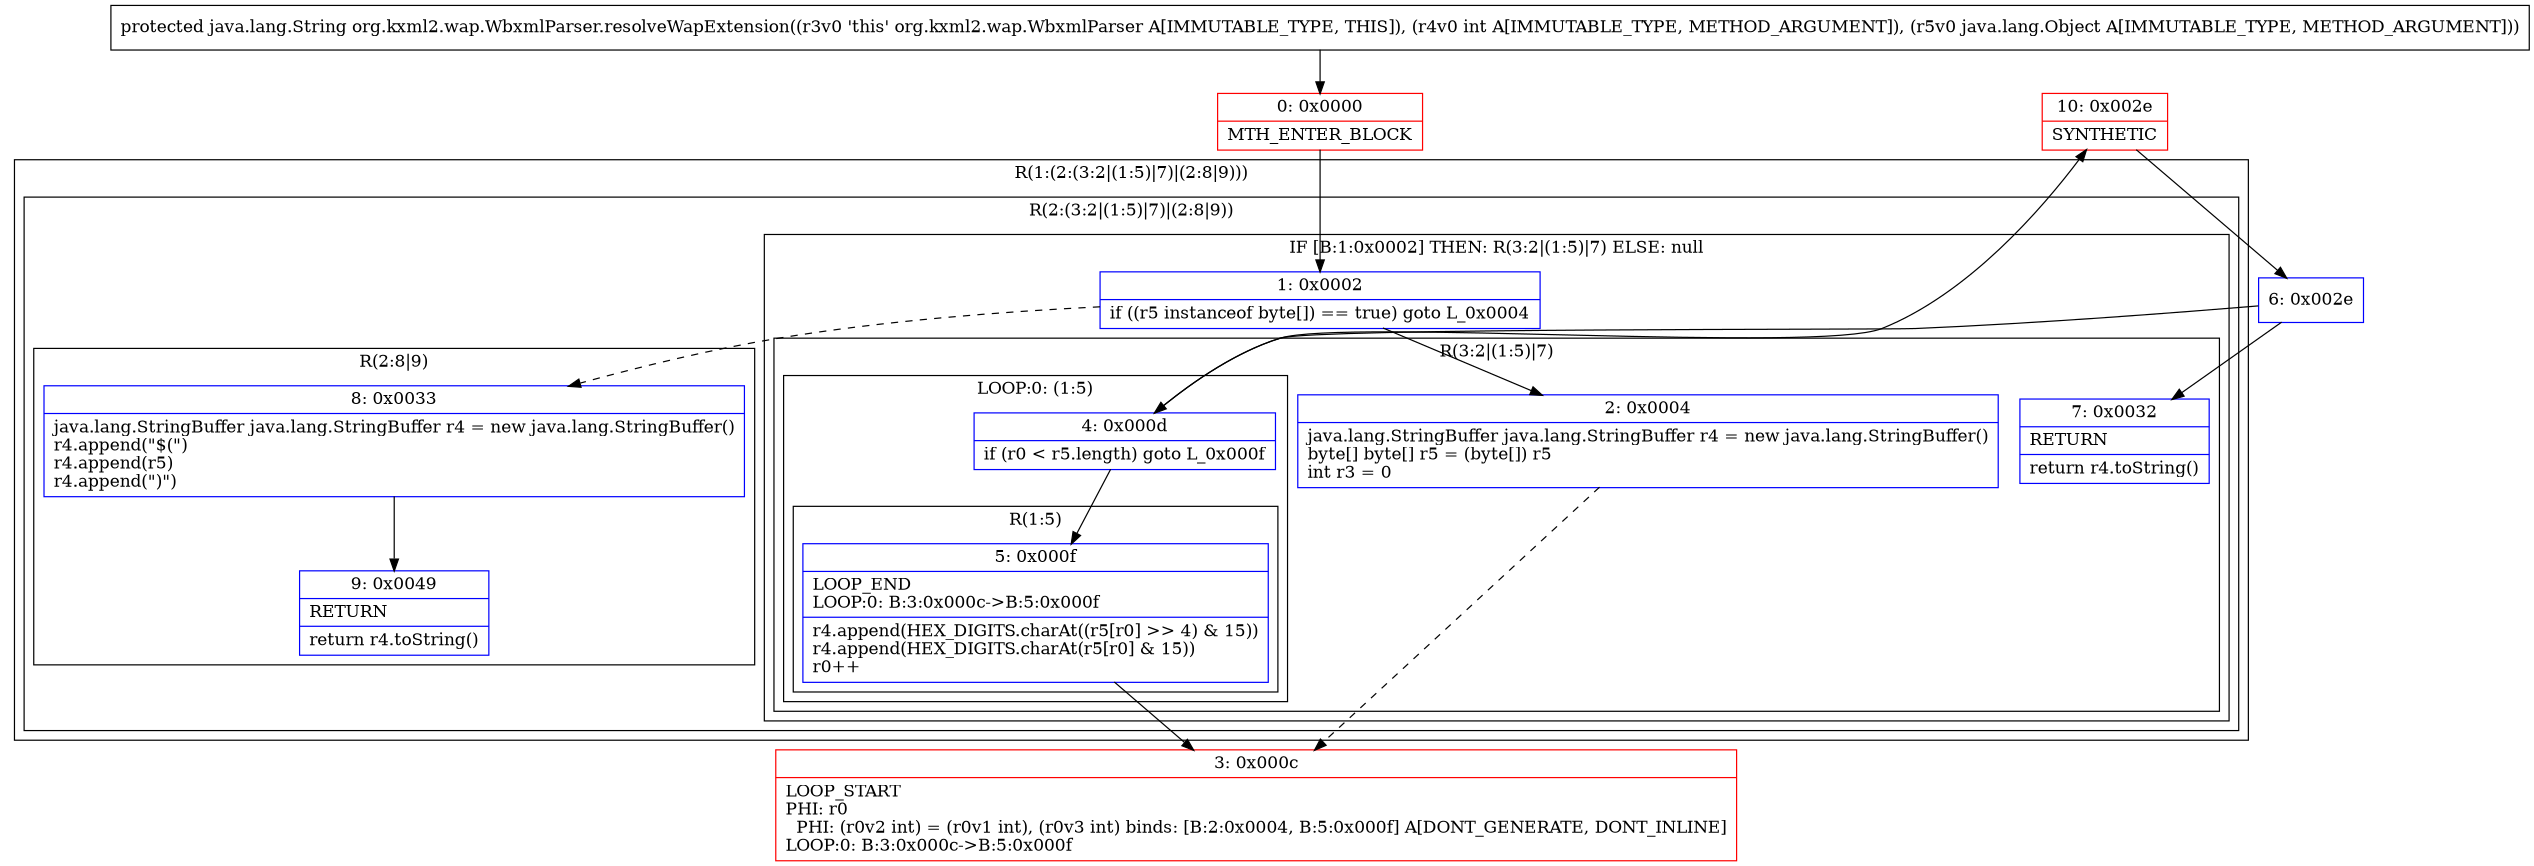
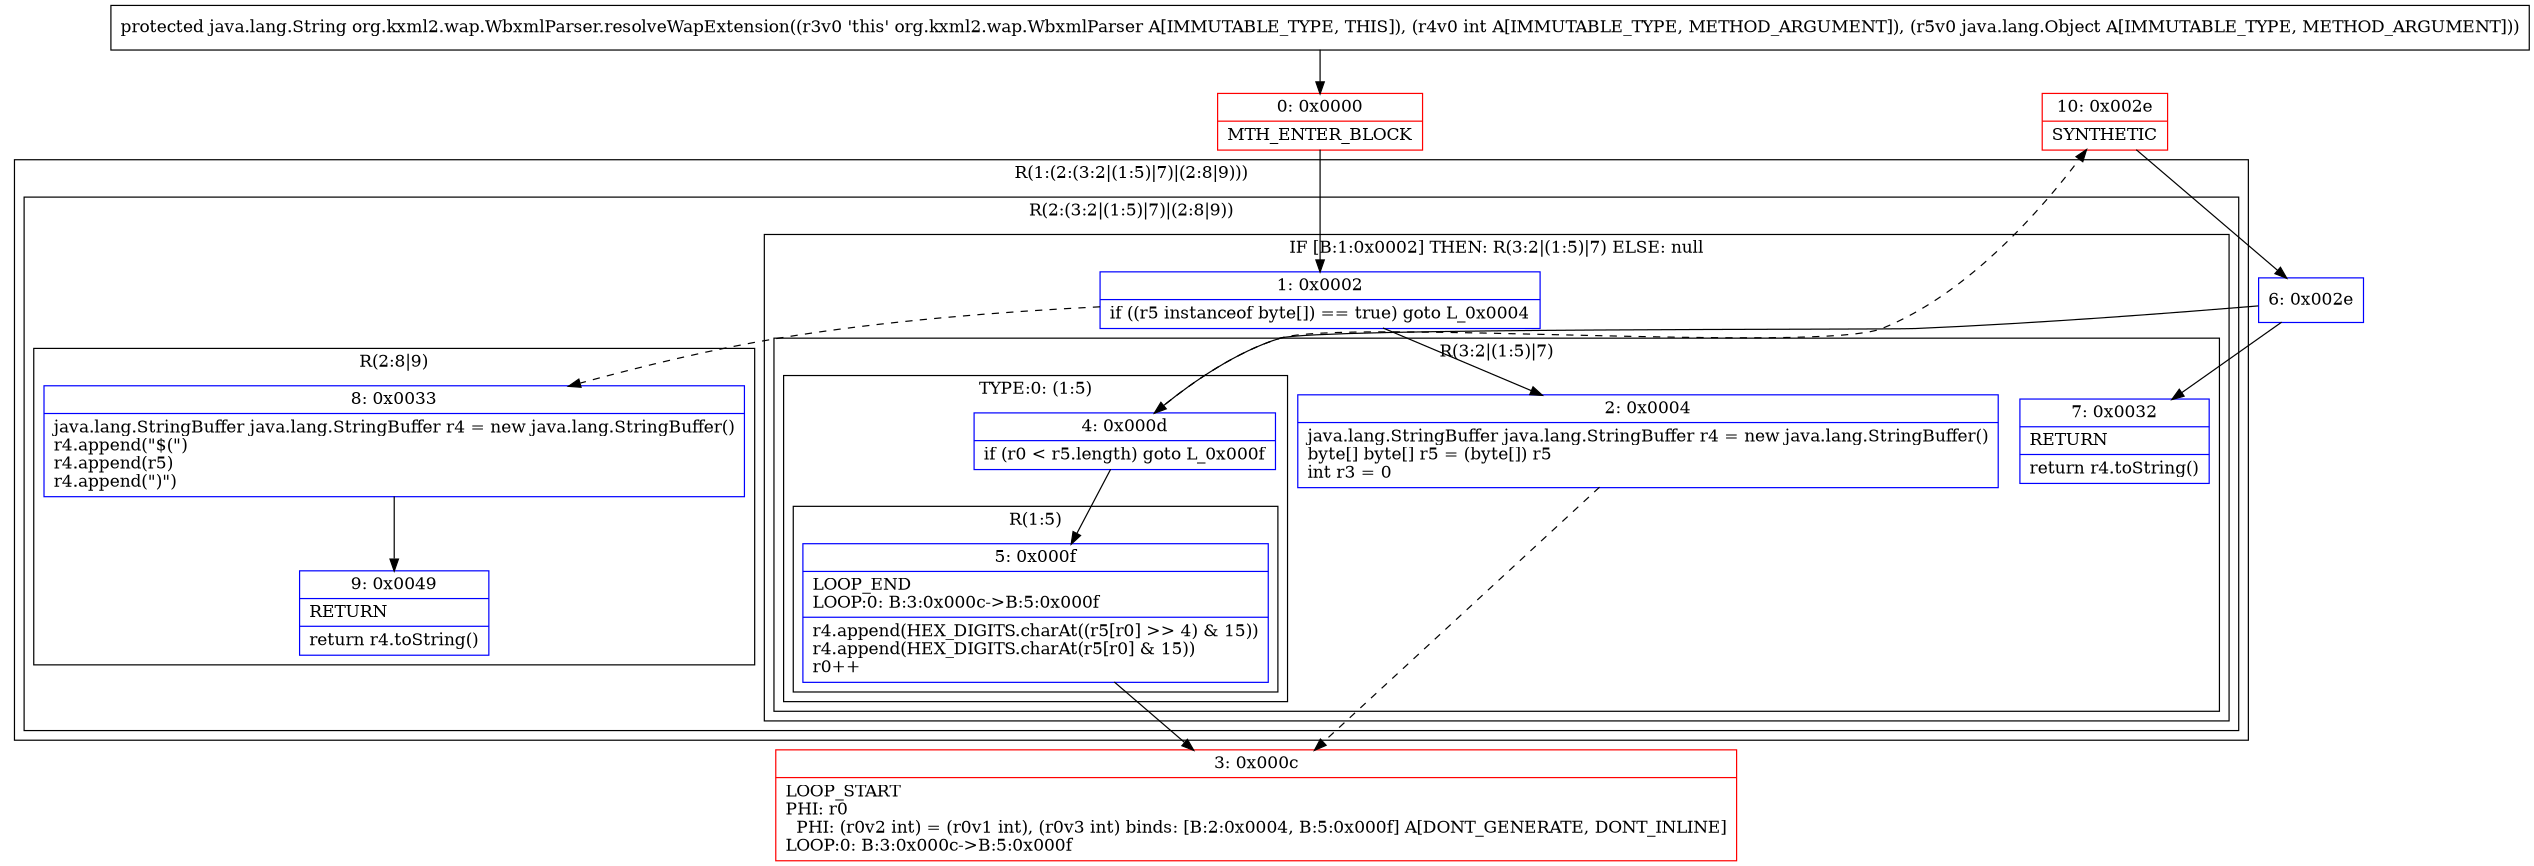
edge "4: 0x000d" -> "10: 0x002e": style solid -> dashed
cluster "LOOP:0: (1:5)": label "LOOP:0: (1:5)" -> "TYPE:0: (1:5)"
